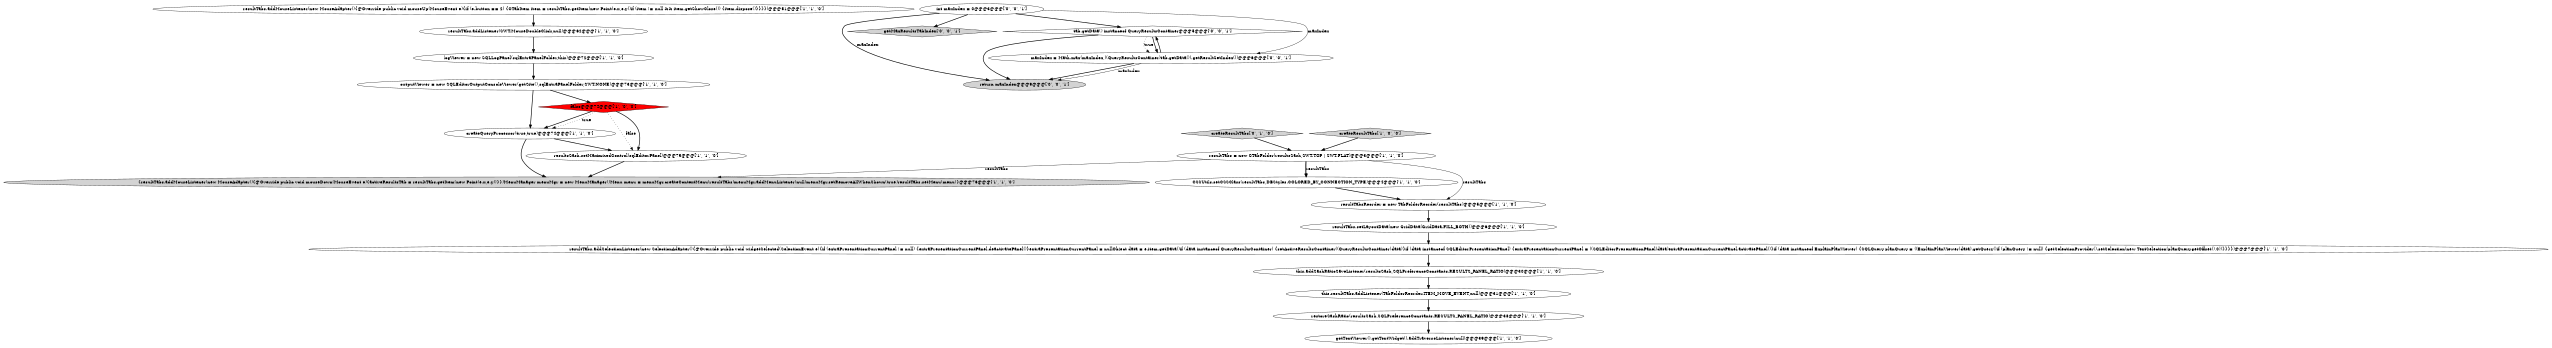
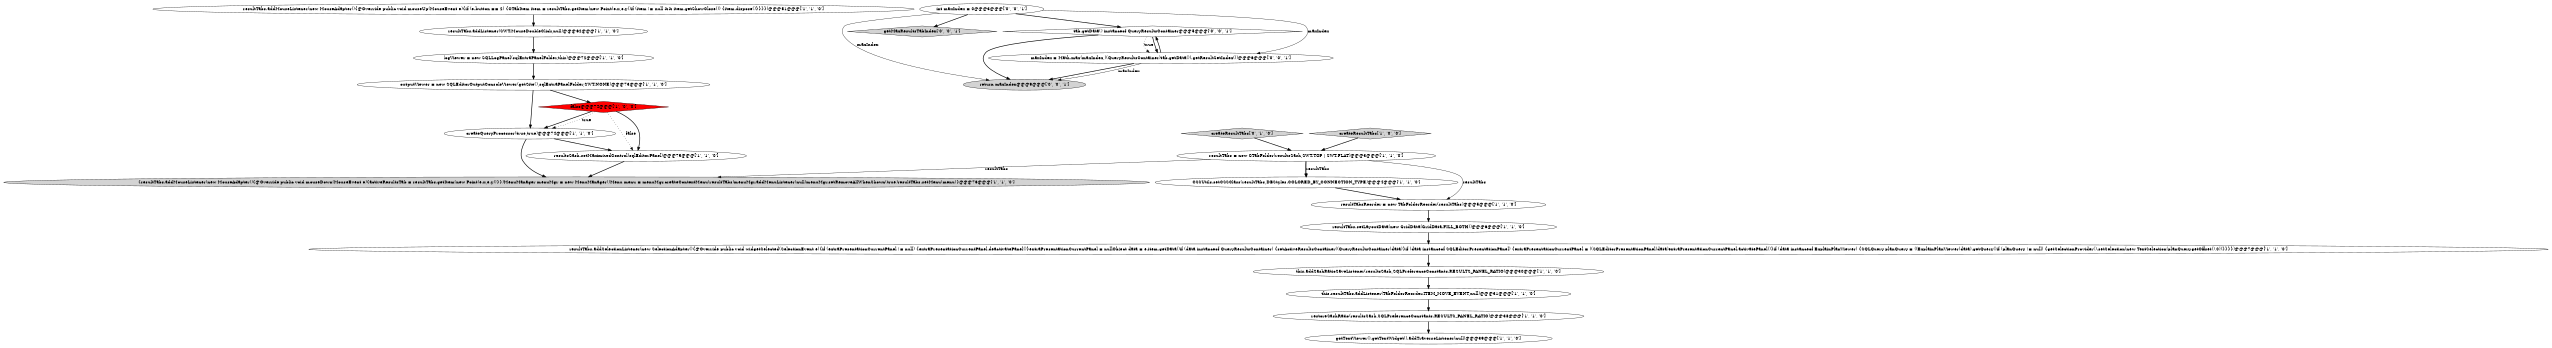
edge "int maxIndex = 0@@@3@@@['0', '0', '1']" -> "return maxIndex@@@9@@@['0', '0', '1']": style bold -> solid
